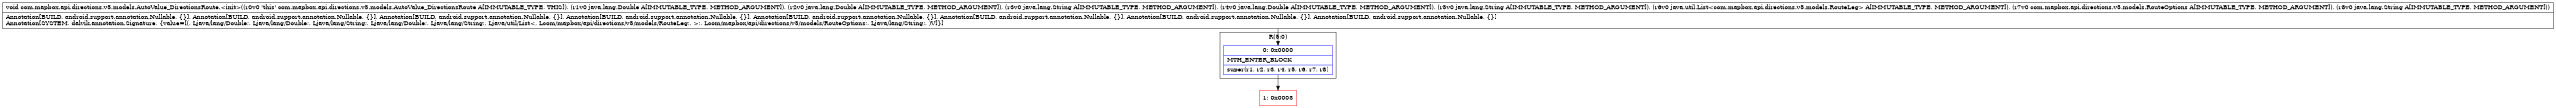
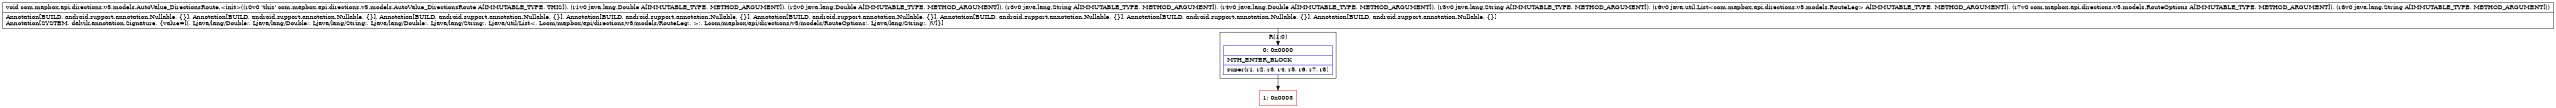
cluster "R(5:0)": label "R(5:0)" -> "R(1:0)"
